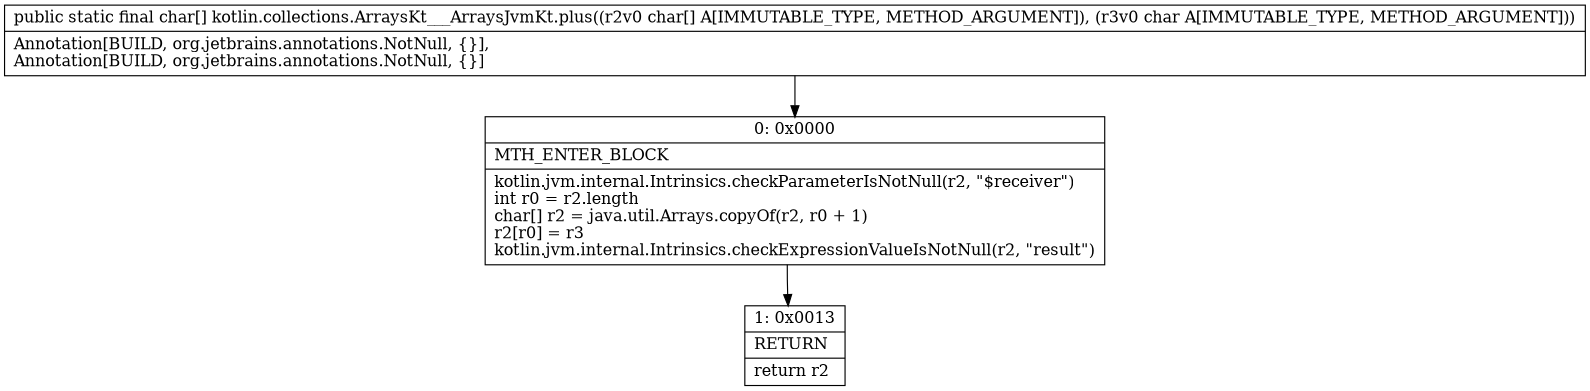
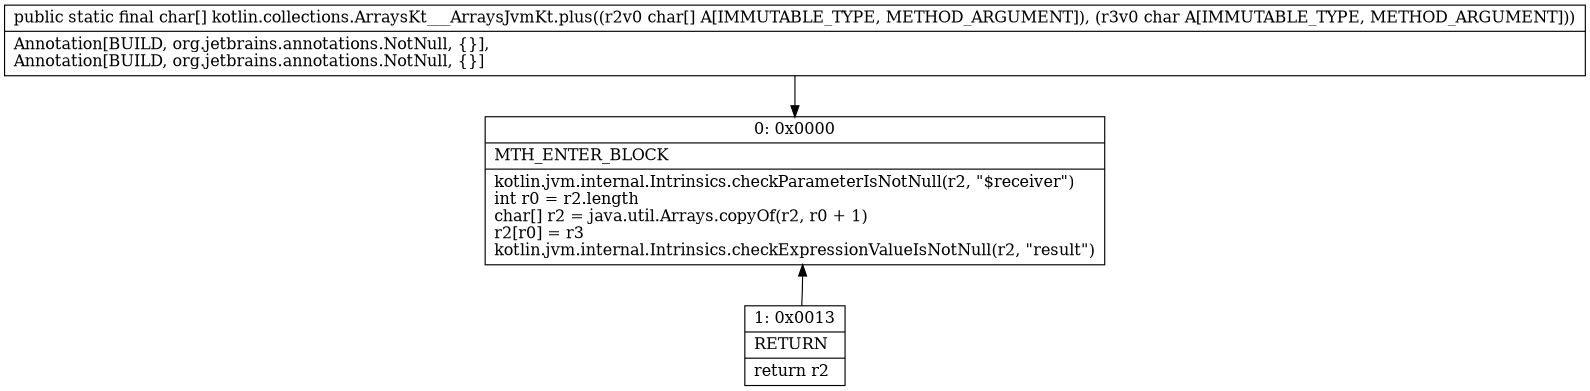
edge "0: 0x0000" -> "1: 0x0013": reversed
